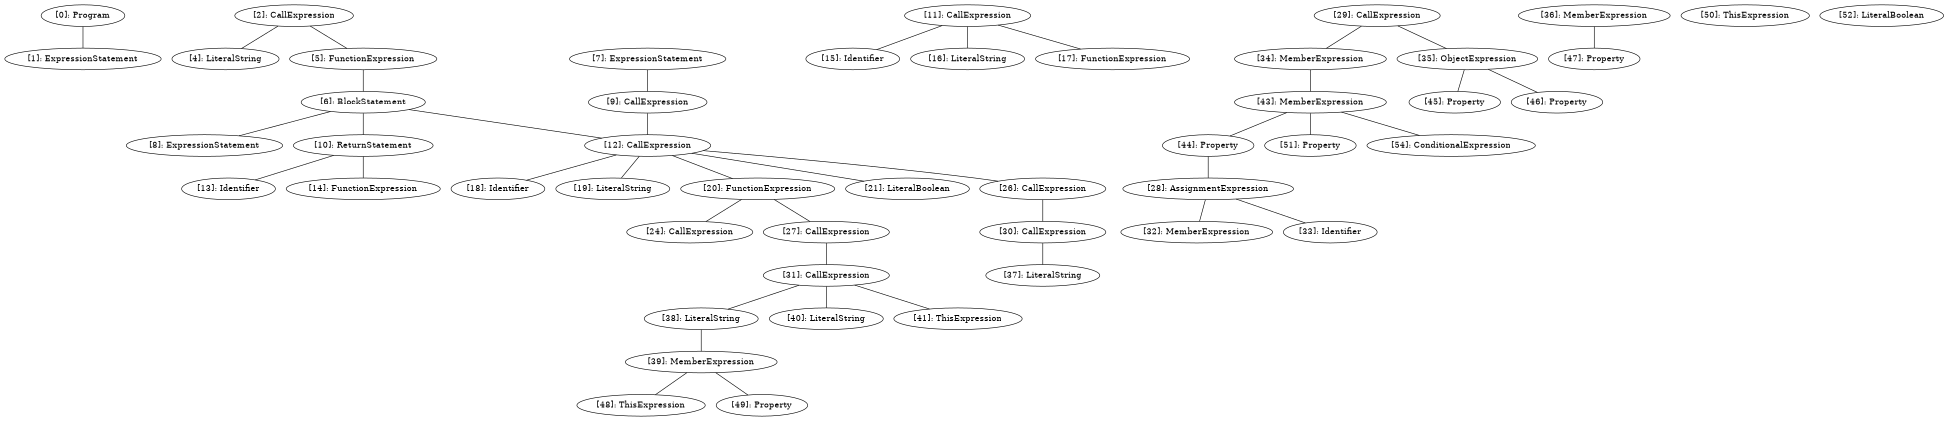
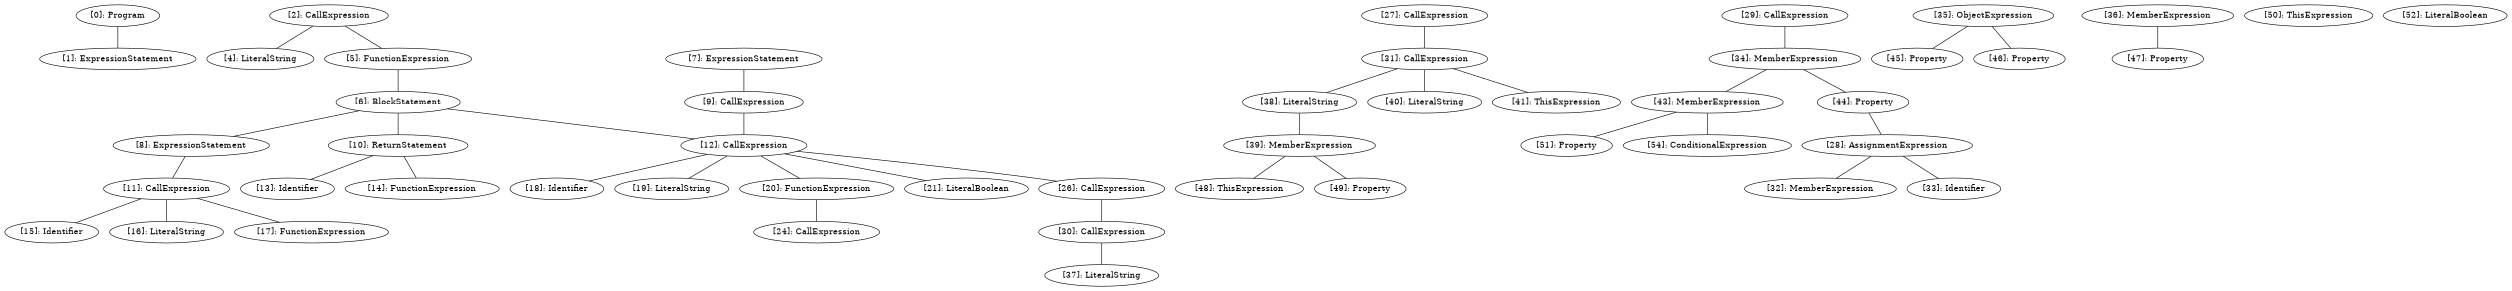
edge "[29]: CallExpression" -- "[35]: ObjectExpression": removed
edge "[43]: MemberExpression" -- "[44]: Property": now "[34]: MemberExpression" -- "[44]: Property"
edge "[8]: ExpressionStatement" -- "[11]: CallExpression": added
edge "[20]: FunctionExpression" -- "[27]: CallExpression": removed
